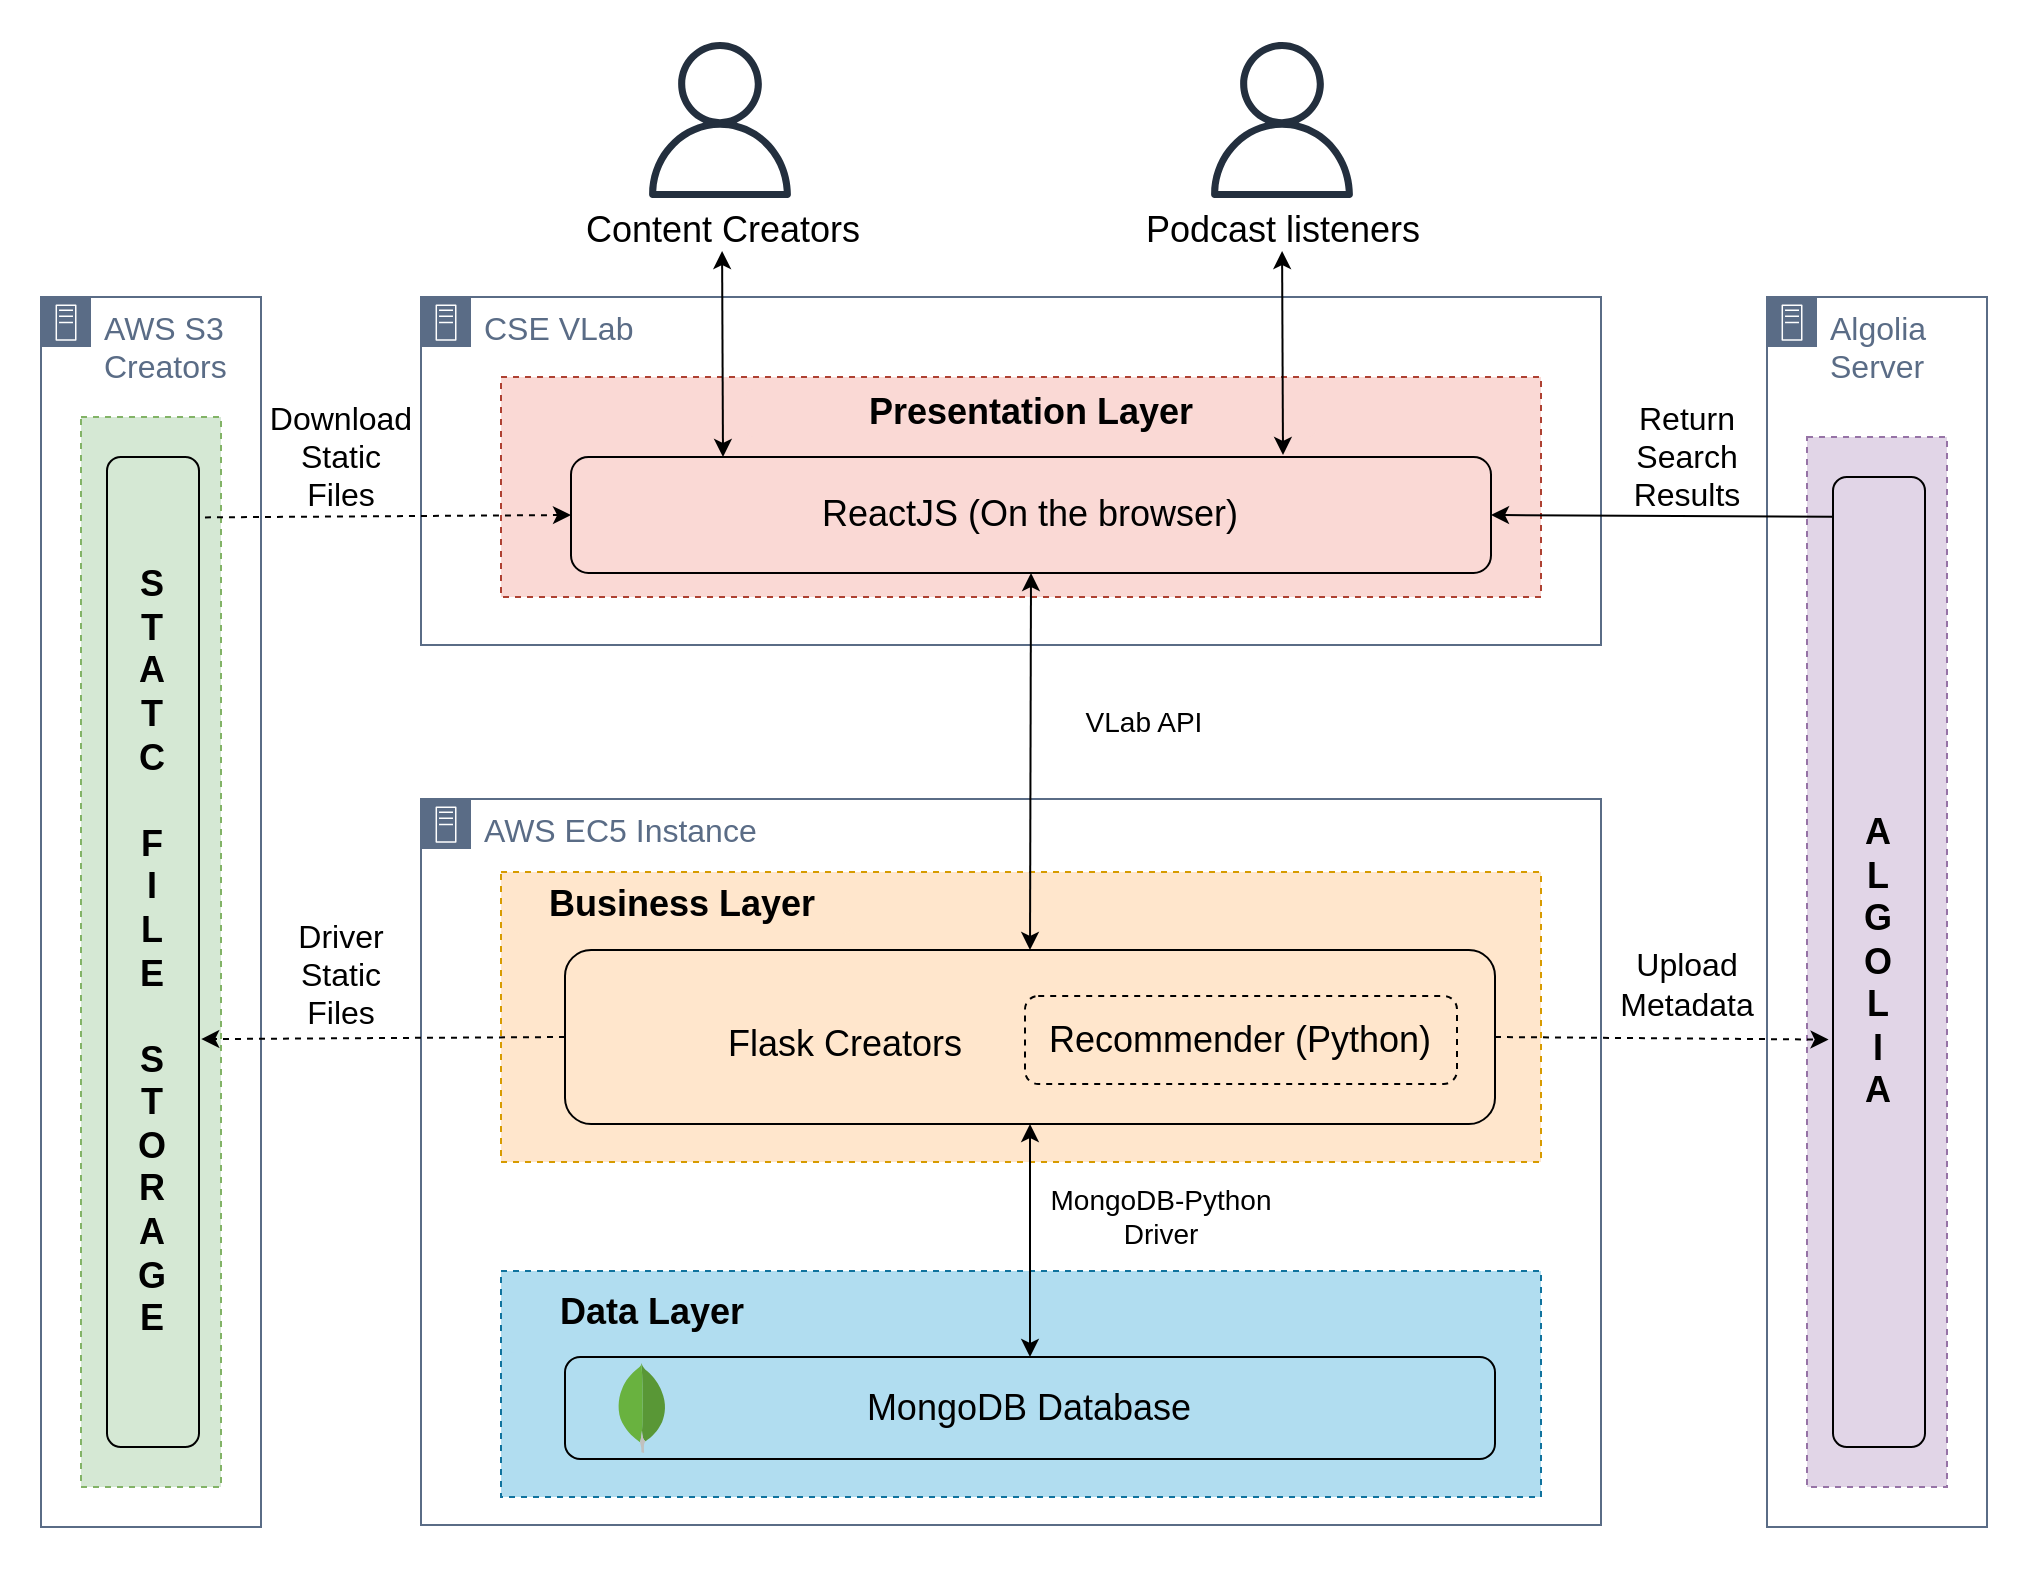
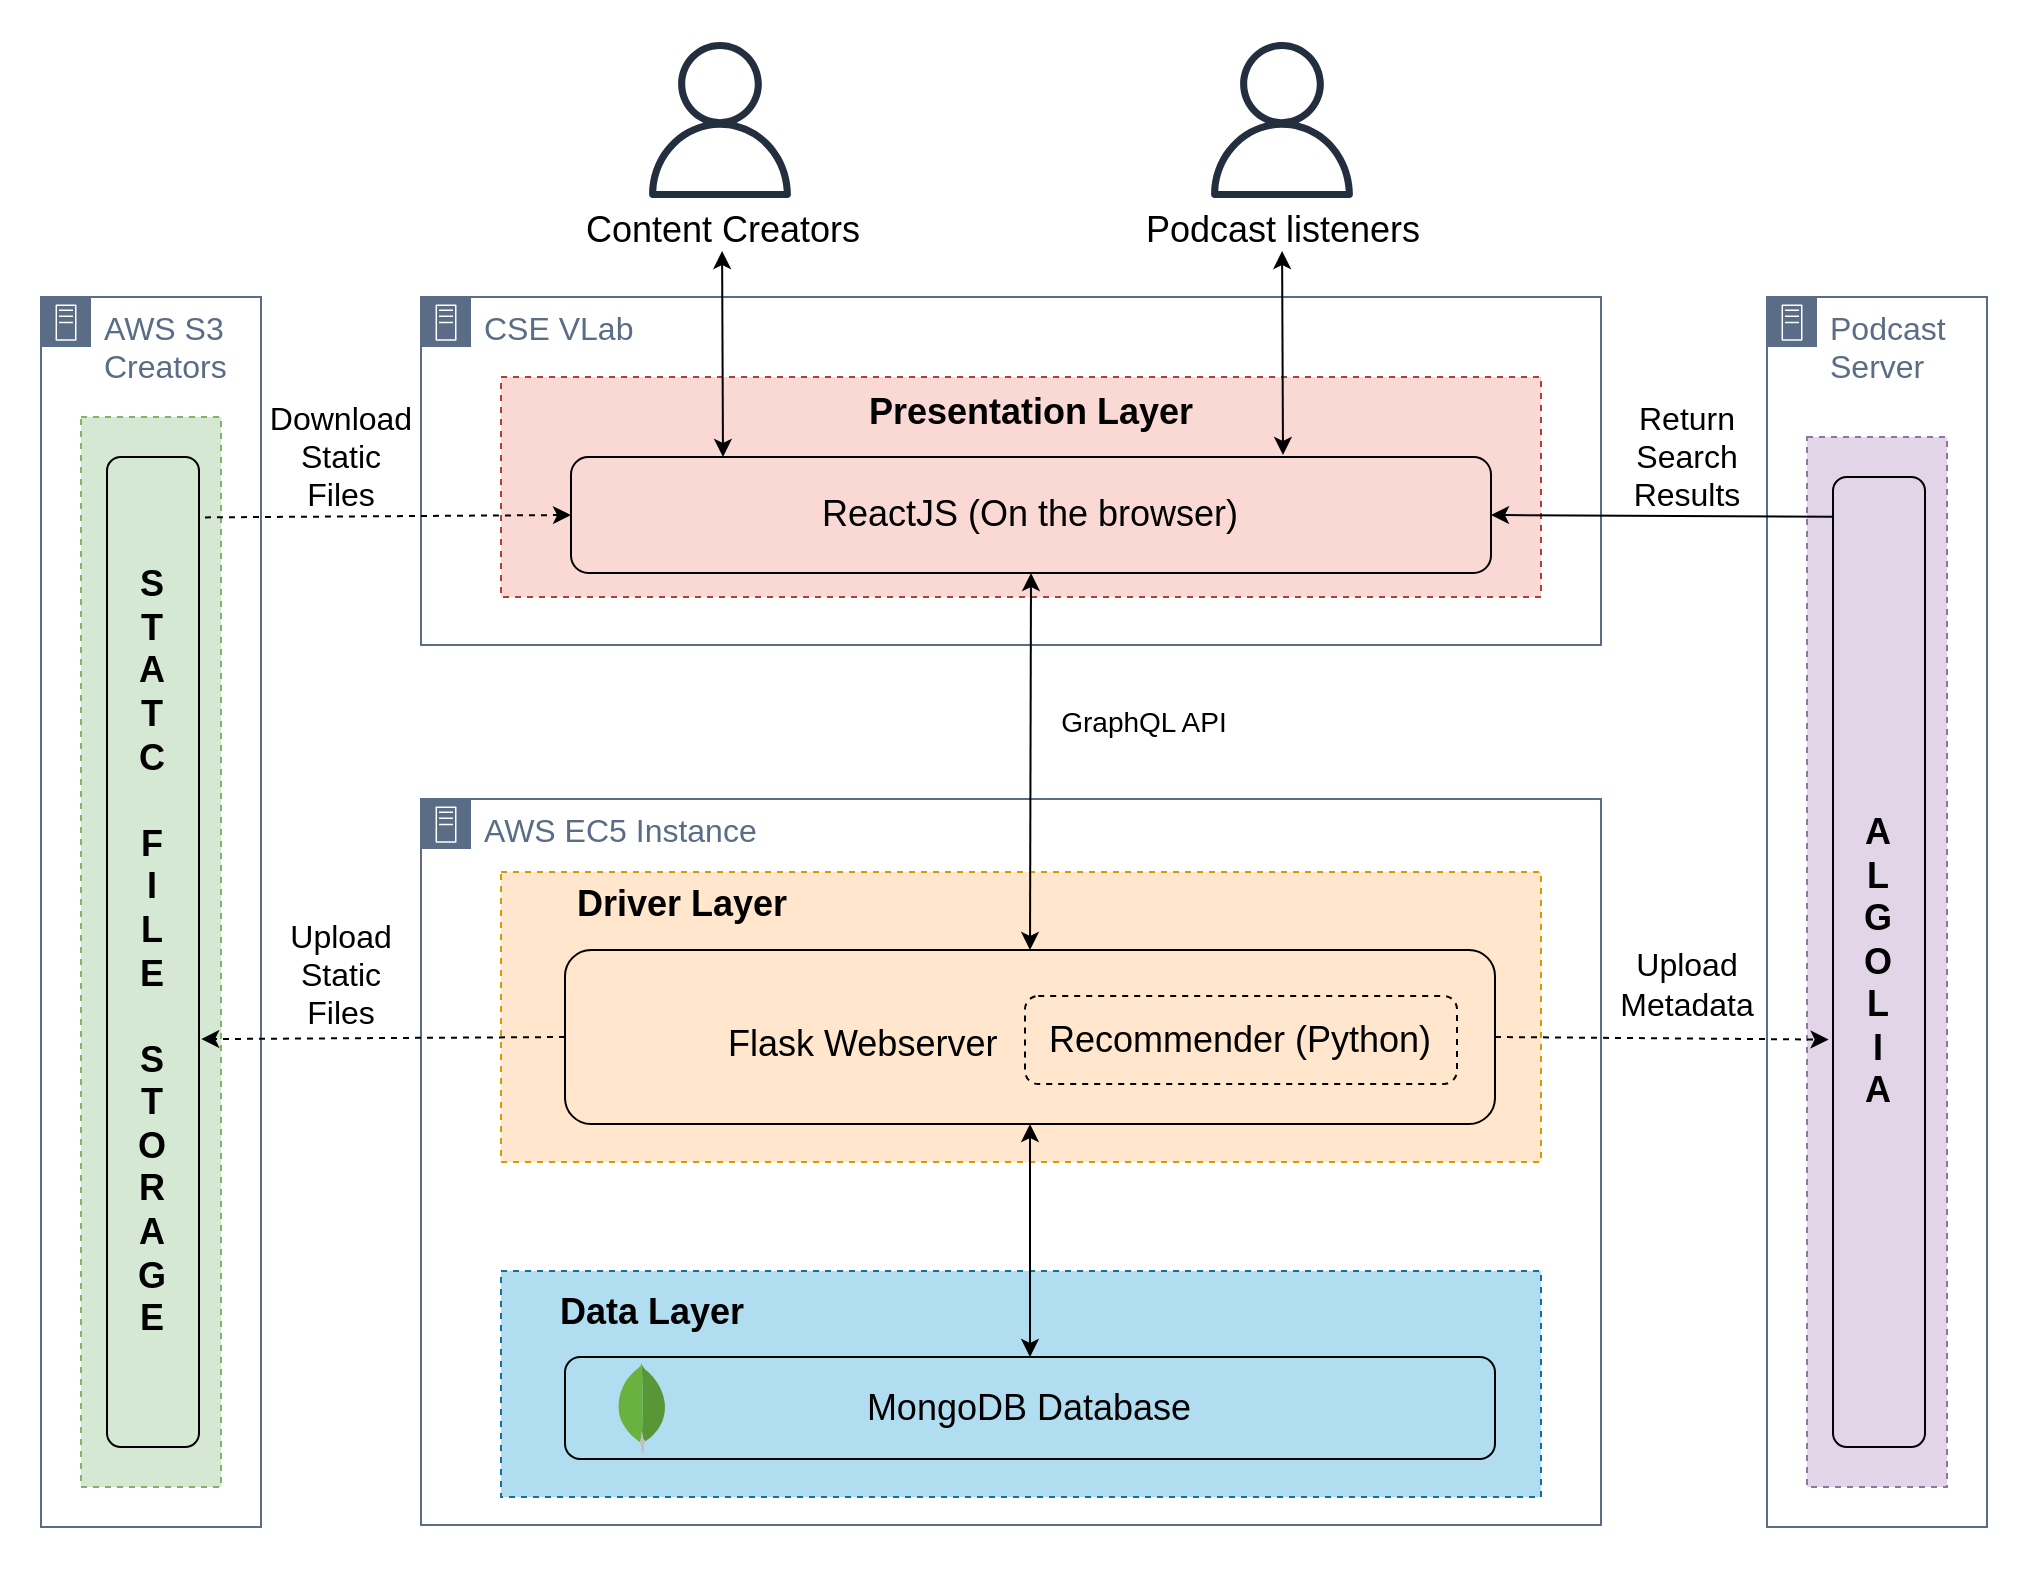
node "Algolia Server": label "Algolia Server" -> "Podcast Server"
node "VLab API": label "VLab API" -> "GraphQL API"
node "Business Layer": label "Business Layer" -> "Driver Layer"
node "Driver Static Files": label "Driver Static Files" -> "Upload Static Files"
node "Flask Creators": label "Flask Creators" -> "Flask Webserver"
node "MongoDB-Python Driver": removed
